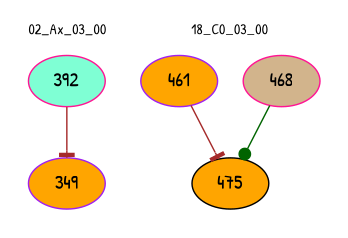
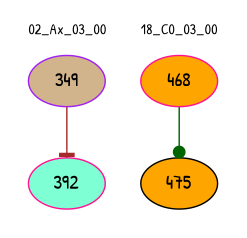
node "461": removed
node "468": fillcolor tan -> orange
edge "392" -> "349": reversed
node "349": fillcolor orange -> tan
